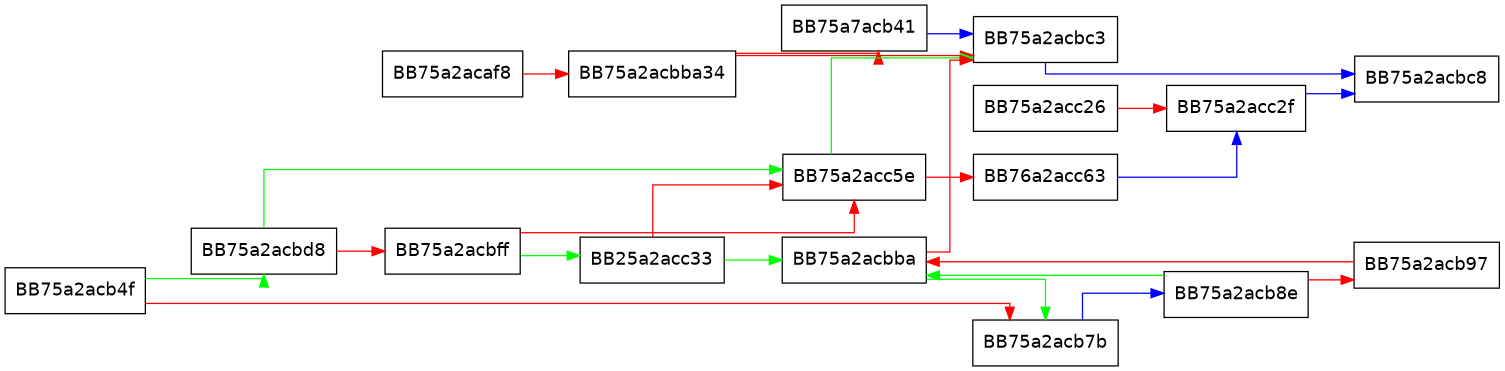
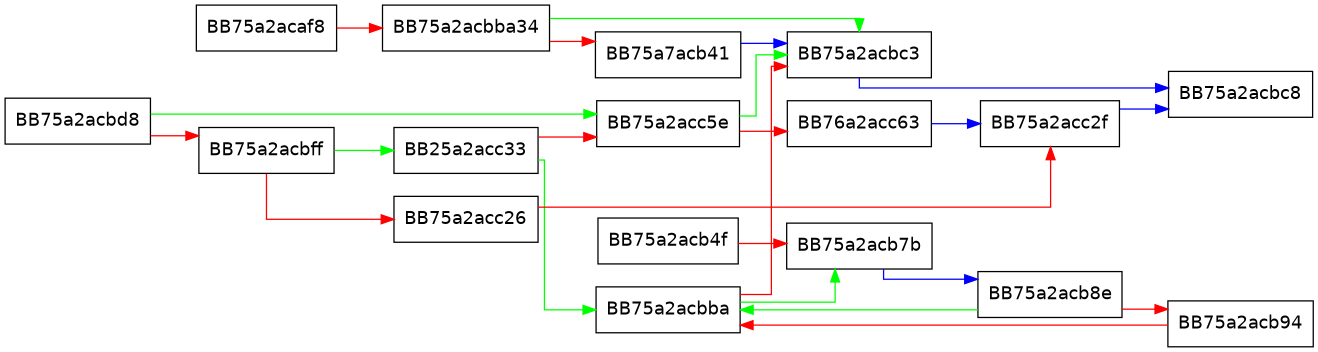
edge "BB75a2acbba34" -> "BB75a2acbc3": color red -> green
edge "BB75a2acbff" -> "BB75a2acc5e": now "BB75a2acbff" -> "BB75a2acc26"
node "BB75a2acb97": label "BB75a2acb97" -> "BB75a2acb94"
edge "BB75a2acb4f" -> "BB75a2acbd8": removed
